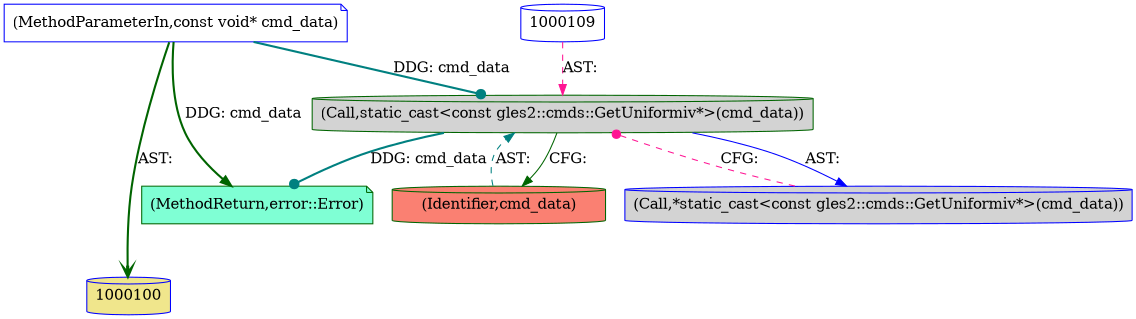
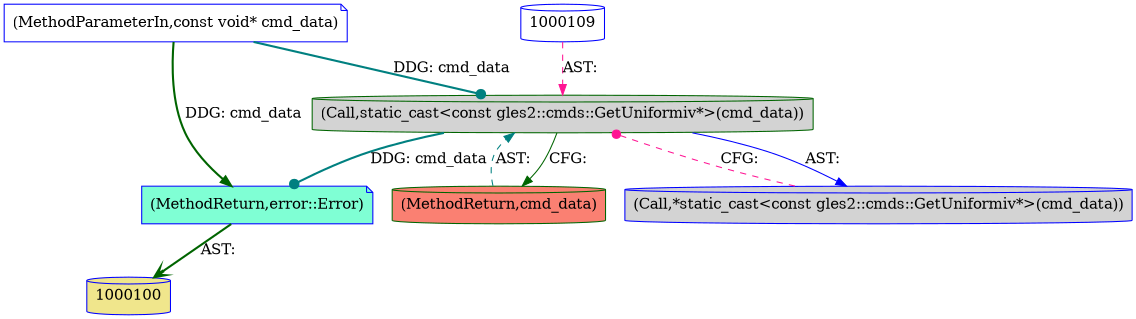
edge "(MethodParameterIn,const void* cmd_data)" -> "1000100": now "(MethodReturn,error::Error)" -> "1000100"
node "(MethodReturn,error::Error)": color darkgreen -> blue
node "(Identifier,cmd_data)": label "(Identifier,cmd_data)" -> "(MethodReturn,cmd_data)"
